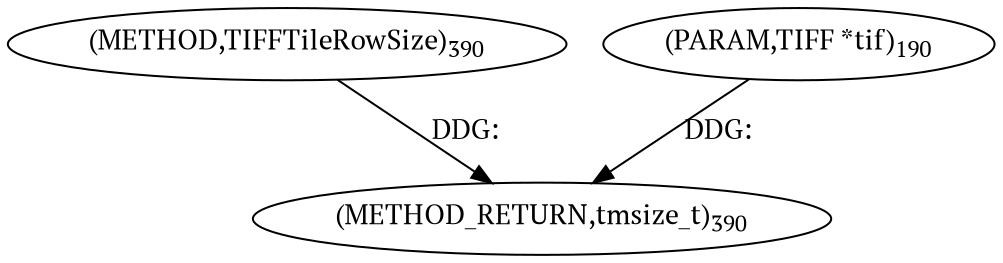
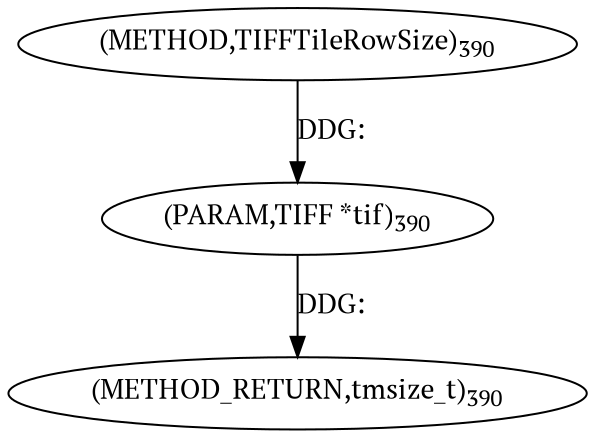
node "(PARAM,TIFF *tif)": text "190" -> "390"
edge "(METHOD,TIFFTileRowSize)" -> "(METHOD_RETURN,tmsize_t)": now "(METHOD,TIFFTileRowSize)" -> "(PARAM,TIFF *tif)"
